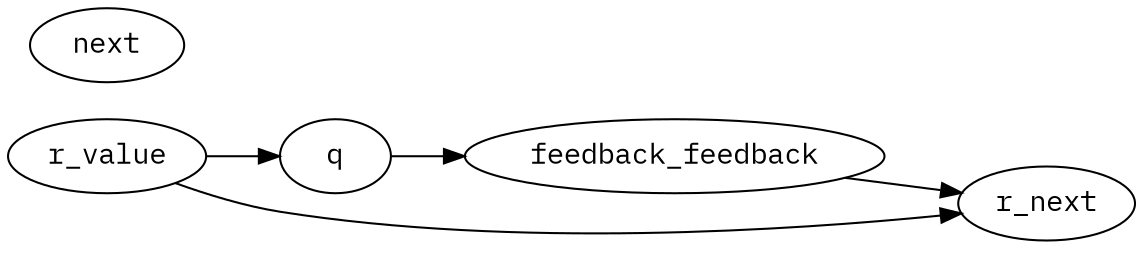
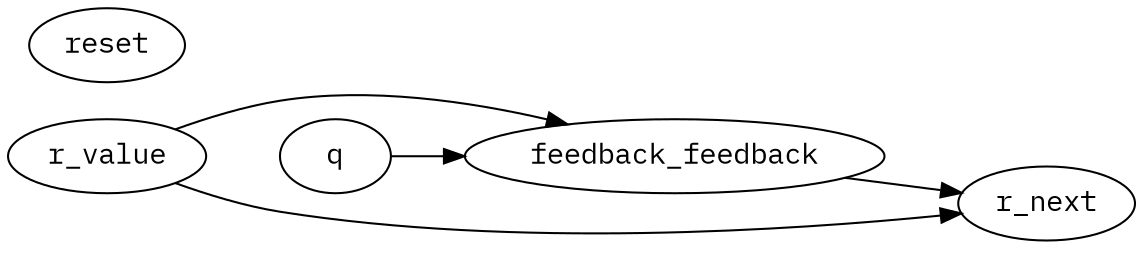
node "next": label "next" -> "reset"
edge "r_value" -> "q": now "r_value" -> "feedback_feedback"
